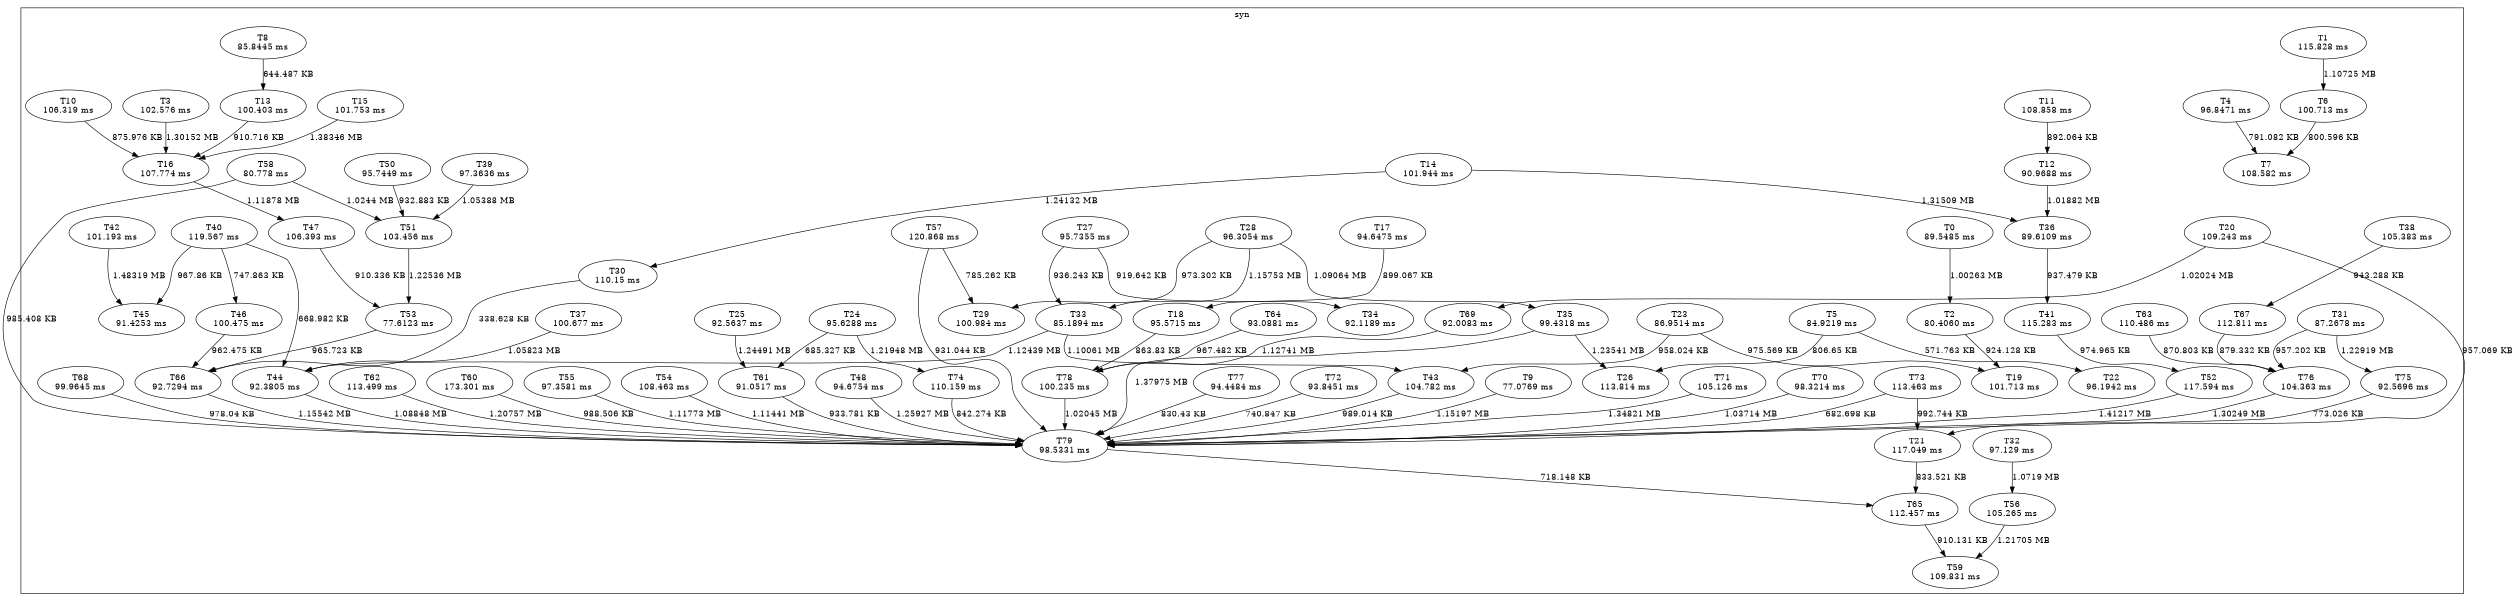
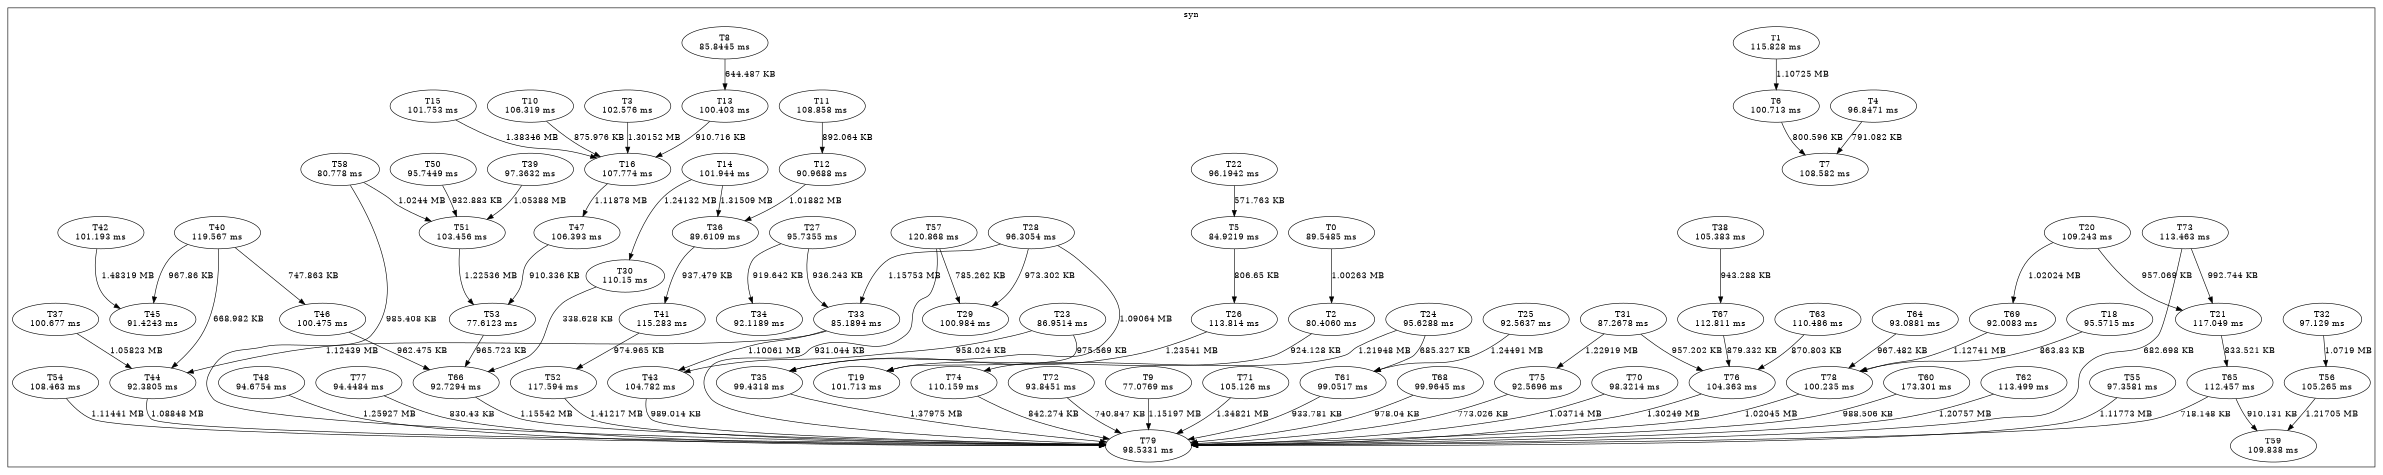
node "T39": text "97.3636 ms" -> "97.3632 ms"
node "T17": removed
node "T45": text "91.4253 ms" -> "91.4243 ms"
edge "T35" -> "T26": reversed
edge "T5" -> "T22": reversed
node "T61": text "91.0517 ms" -> "99.0517 ms"
edge "T79" -> "T65": reversed
node "T59": text "109.831 ms" -> "109.838 ms"
